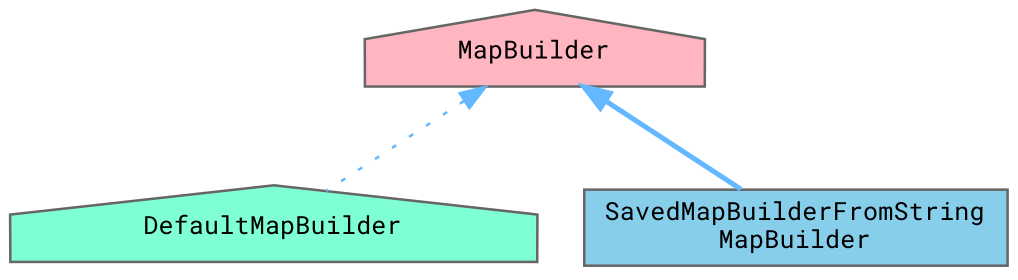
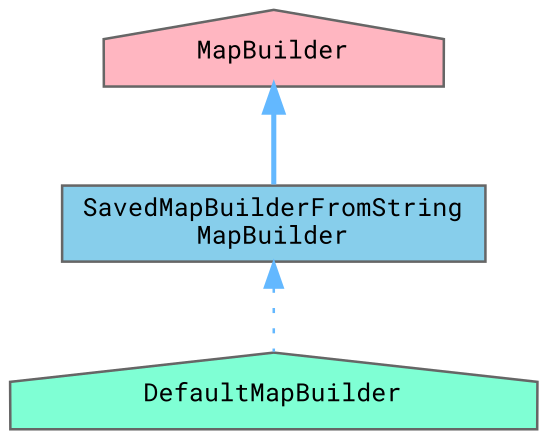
edge "DefaultMapBuilder" -> "MapBuilder": now "DefaultMapBuilder" -> "SavedMapBuilderFromString MapBuilder"
